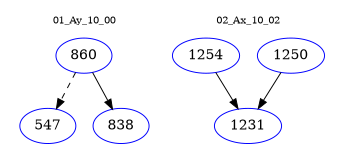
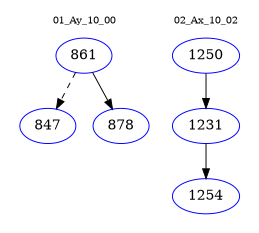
node "860": label "860" -> "861"
edge "1254" -> "1231": reversed
node "547": label "547" -> "847"
node "838": label "838" -> "878"
